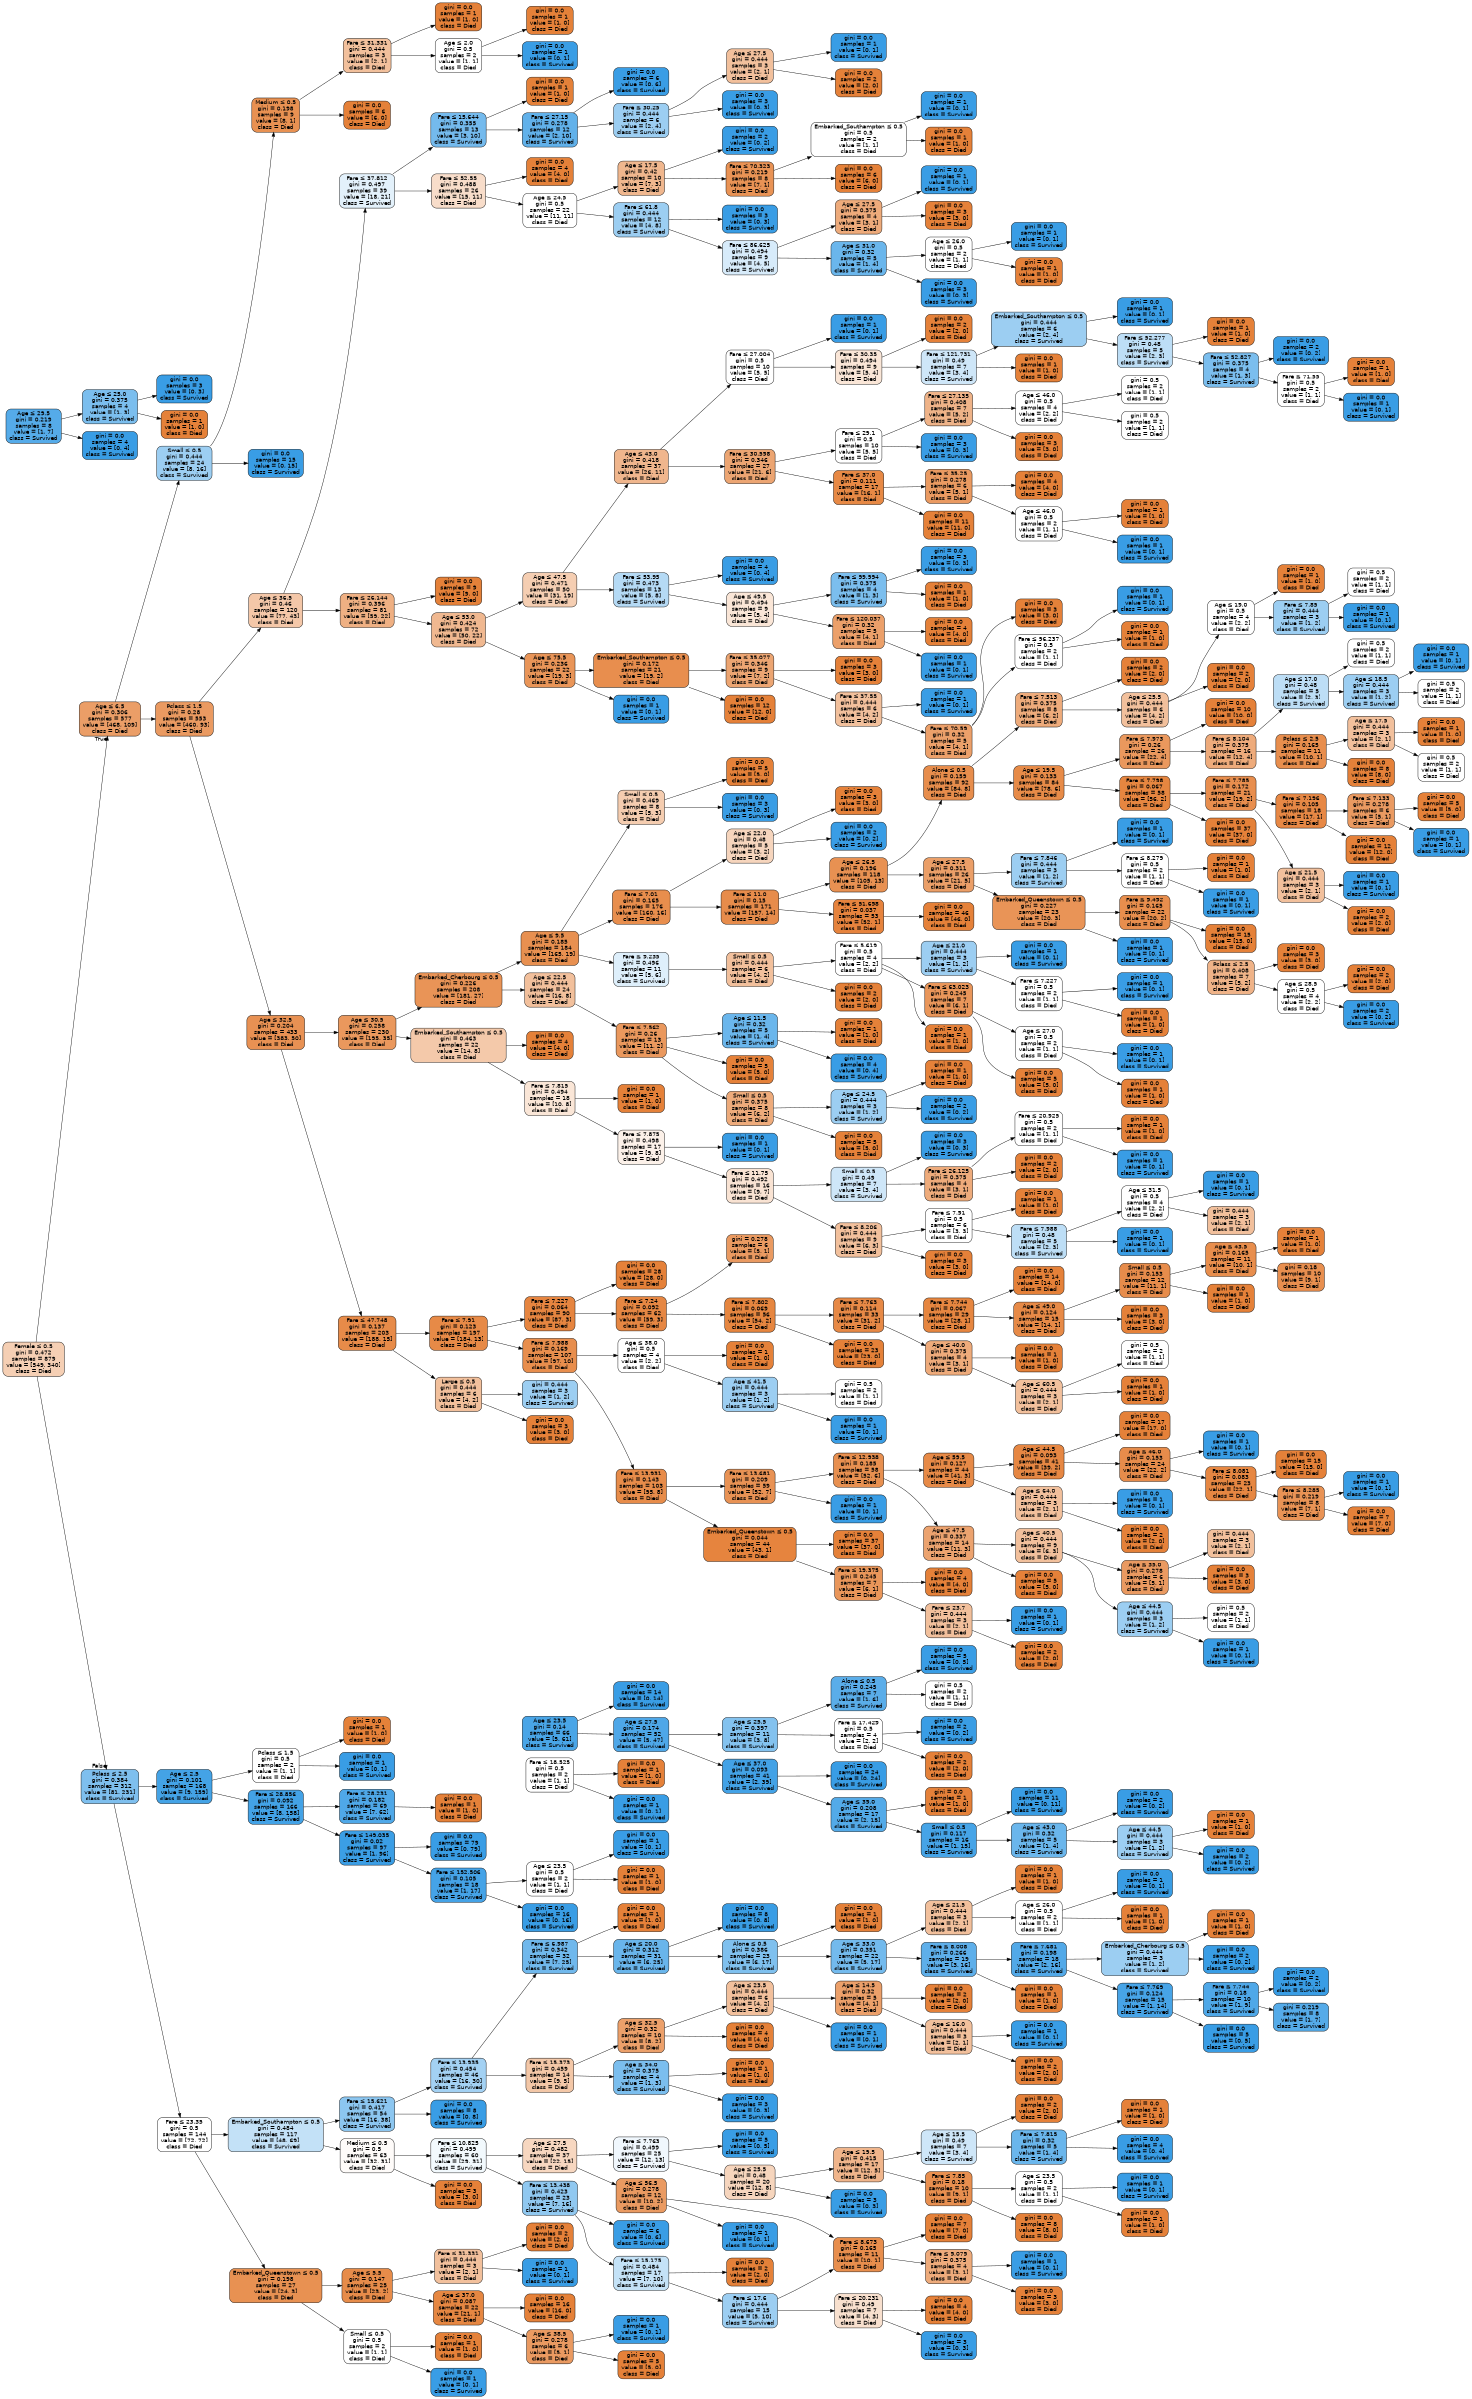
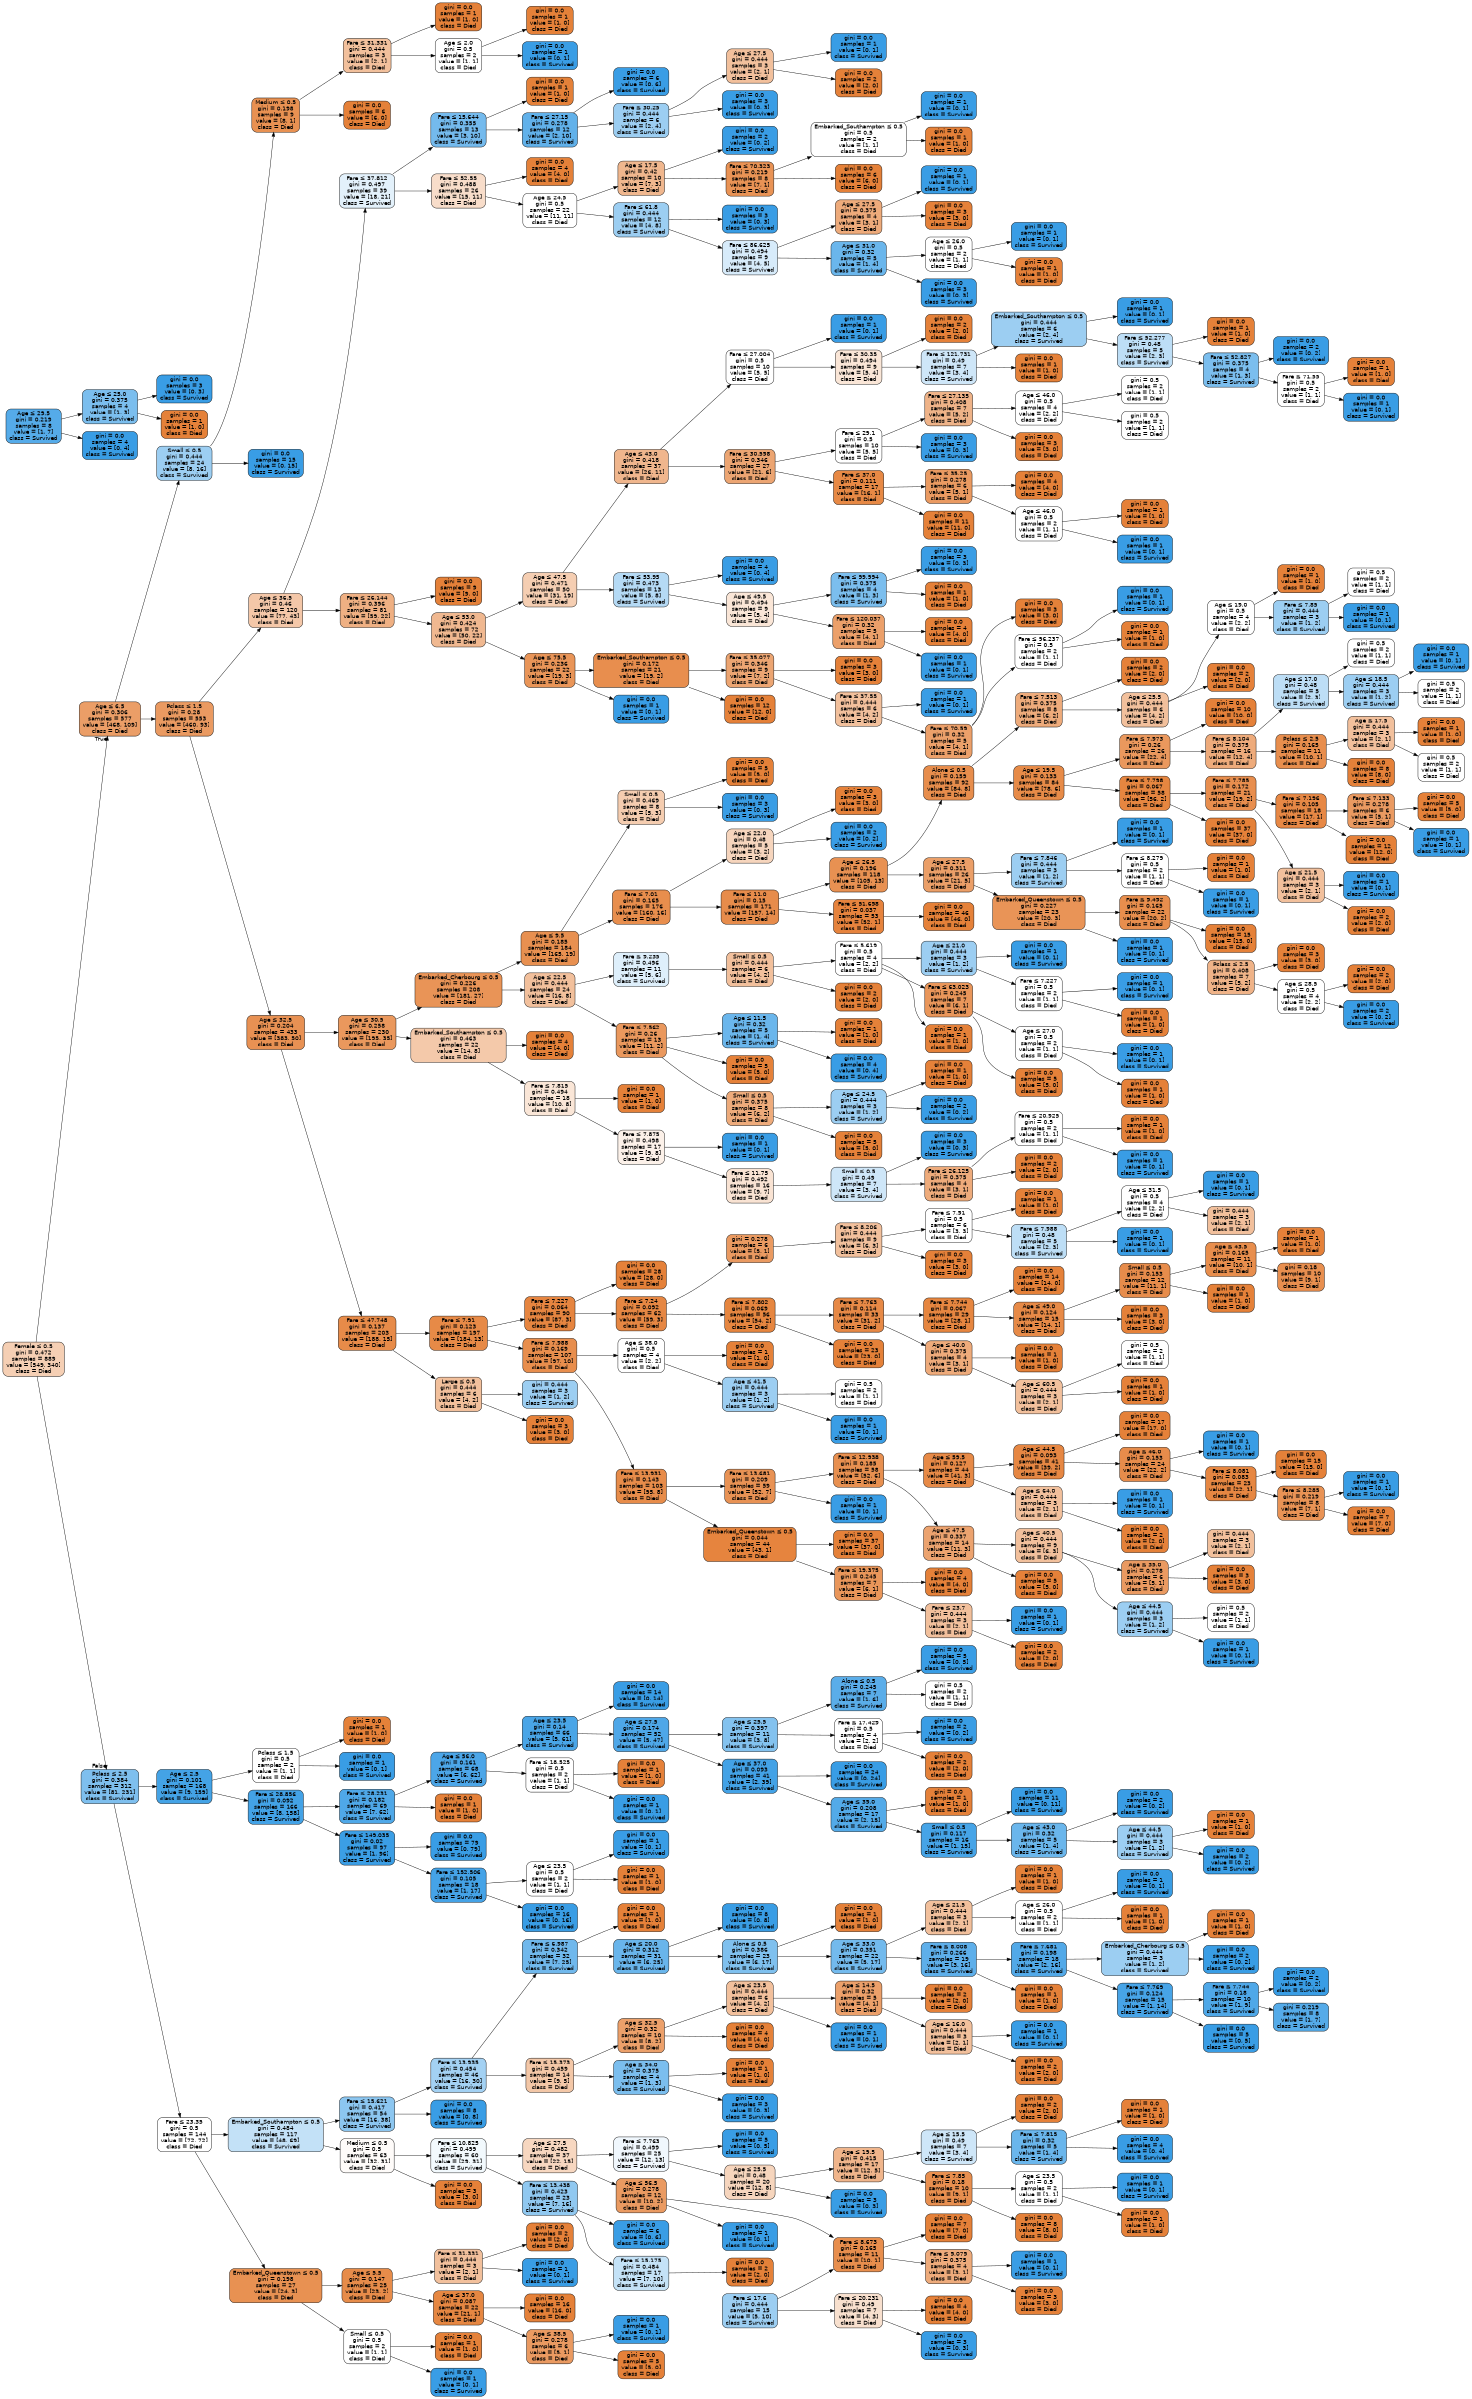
edge "Age ≤ 9.5" -> "Fare ≤ 9.235": now "Age ≤ 22.5" -> "Fare ≤ 9.235"
edge "Fare ≤ 11.75" -> "Fare ≤ 8.206": now "gini = 0.278" -> "Fare ≤ 8.206"
node "Female ≤ 0.5": text "samples = 879" -> "samples = 889"
node "Age ≤ 56.0": added
edge "Fare ≤ 15.175" -> "Fare ≤ 17.6": removed
